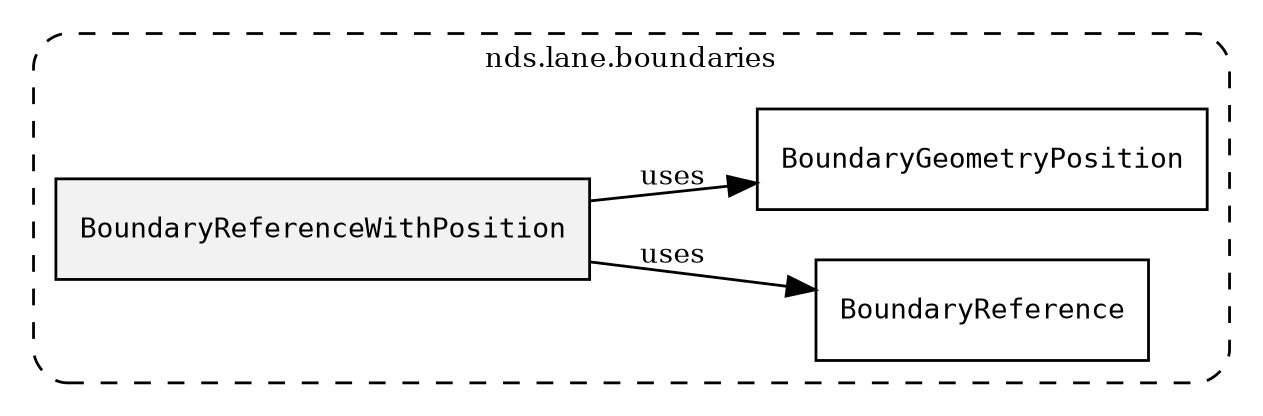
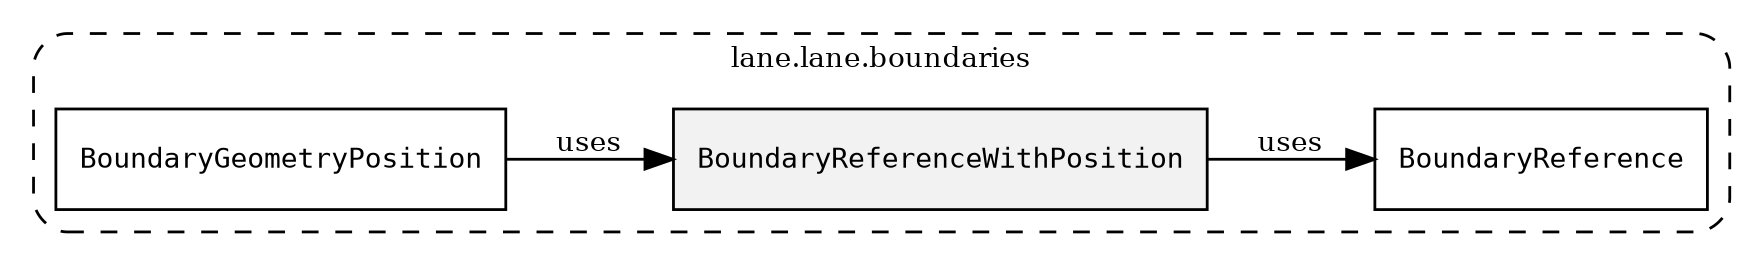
cluster "nds.lane.boundaries": label "nds.lane.boundaries" -> "lane.lane.boundaries"
edge "BoundaryReferenceWithPosition" -> "BoundaryGeometryPosition": reversed
